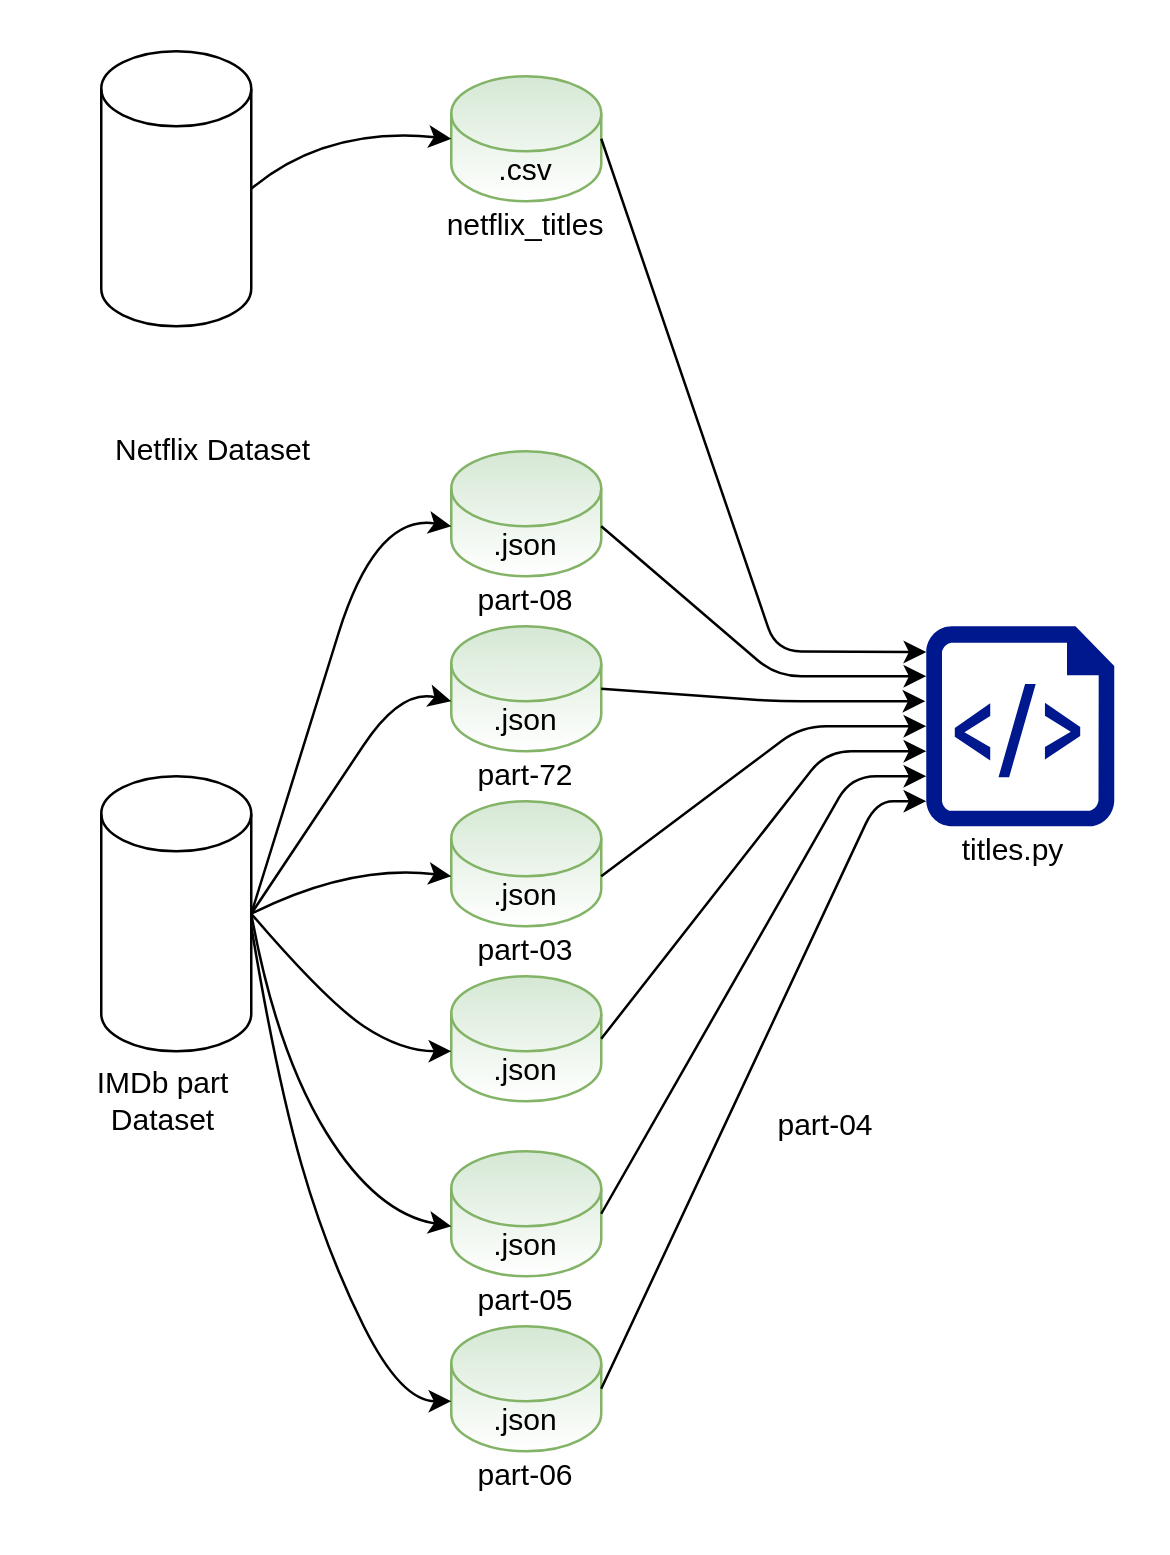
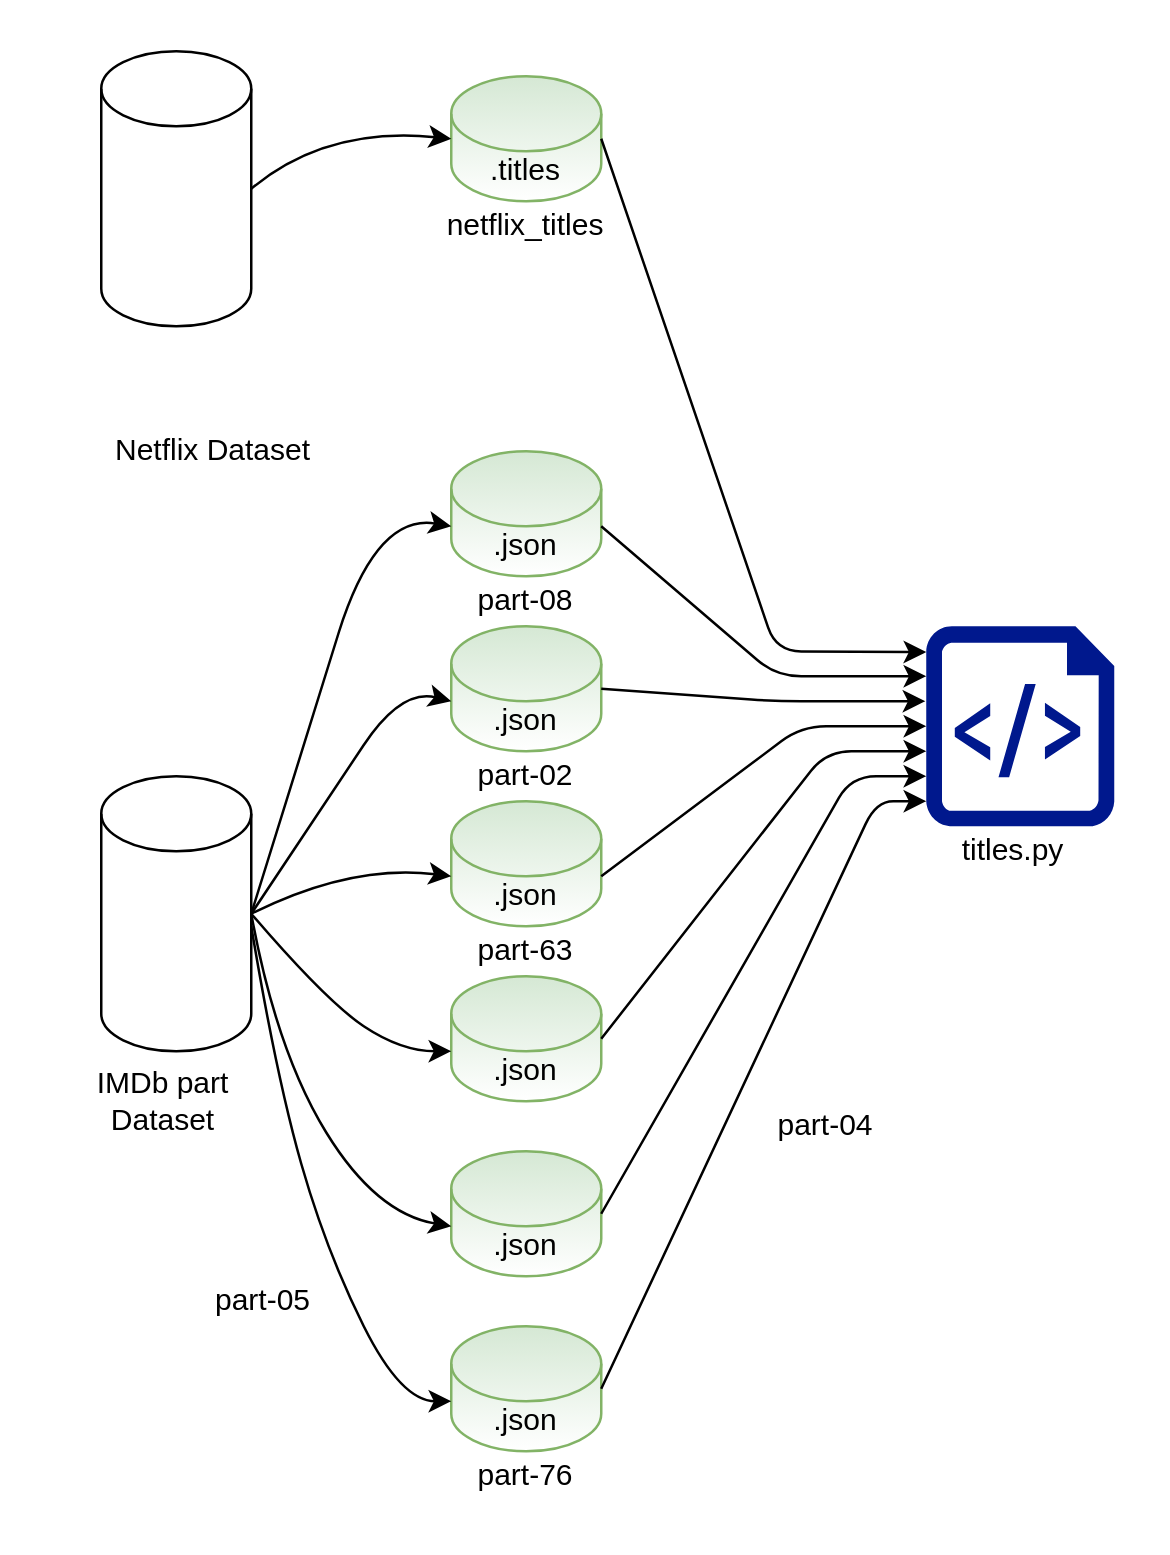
node ".csv": label ".csv" -> ".titles"
node "part-72": label "part-72" -> "part-02"
node "part-03": label "part-03" -> "part-63"
node "part-05": moved (526, 1301) -> (264, 1301)
node "part-06": label "part-06" -> "part-76"
